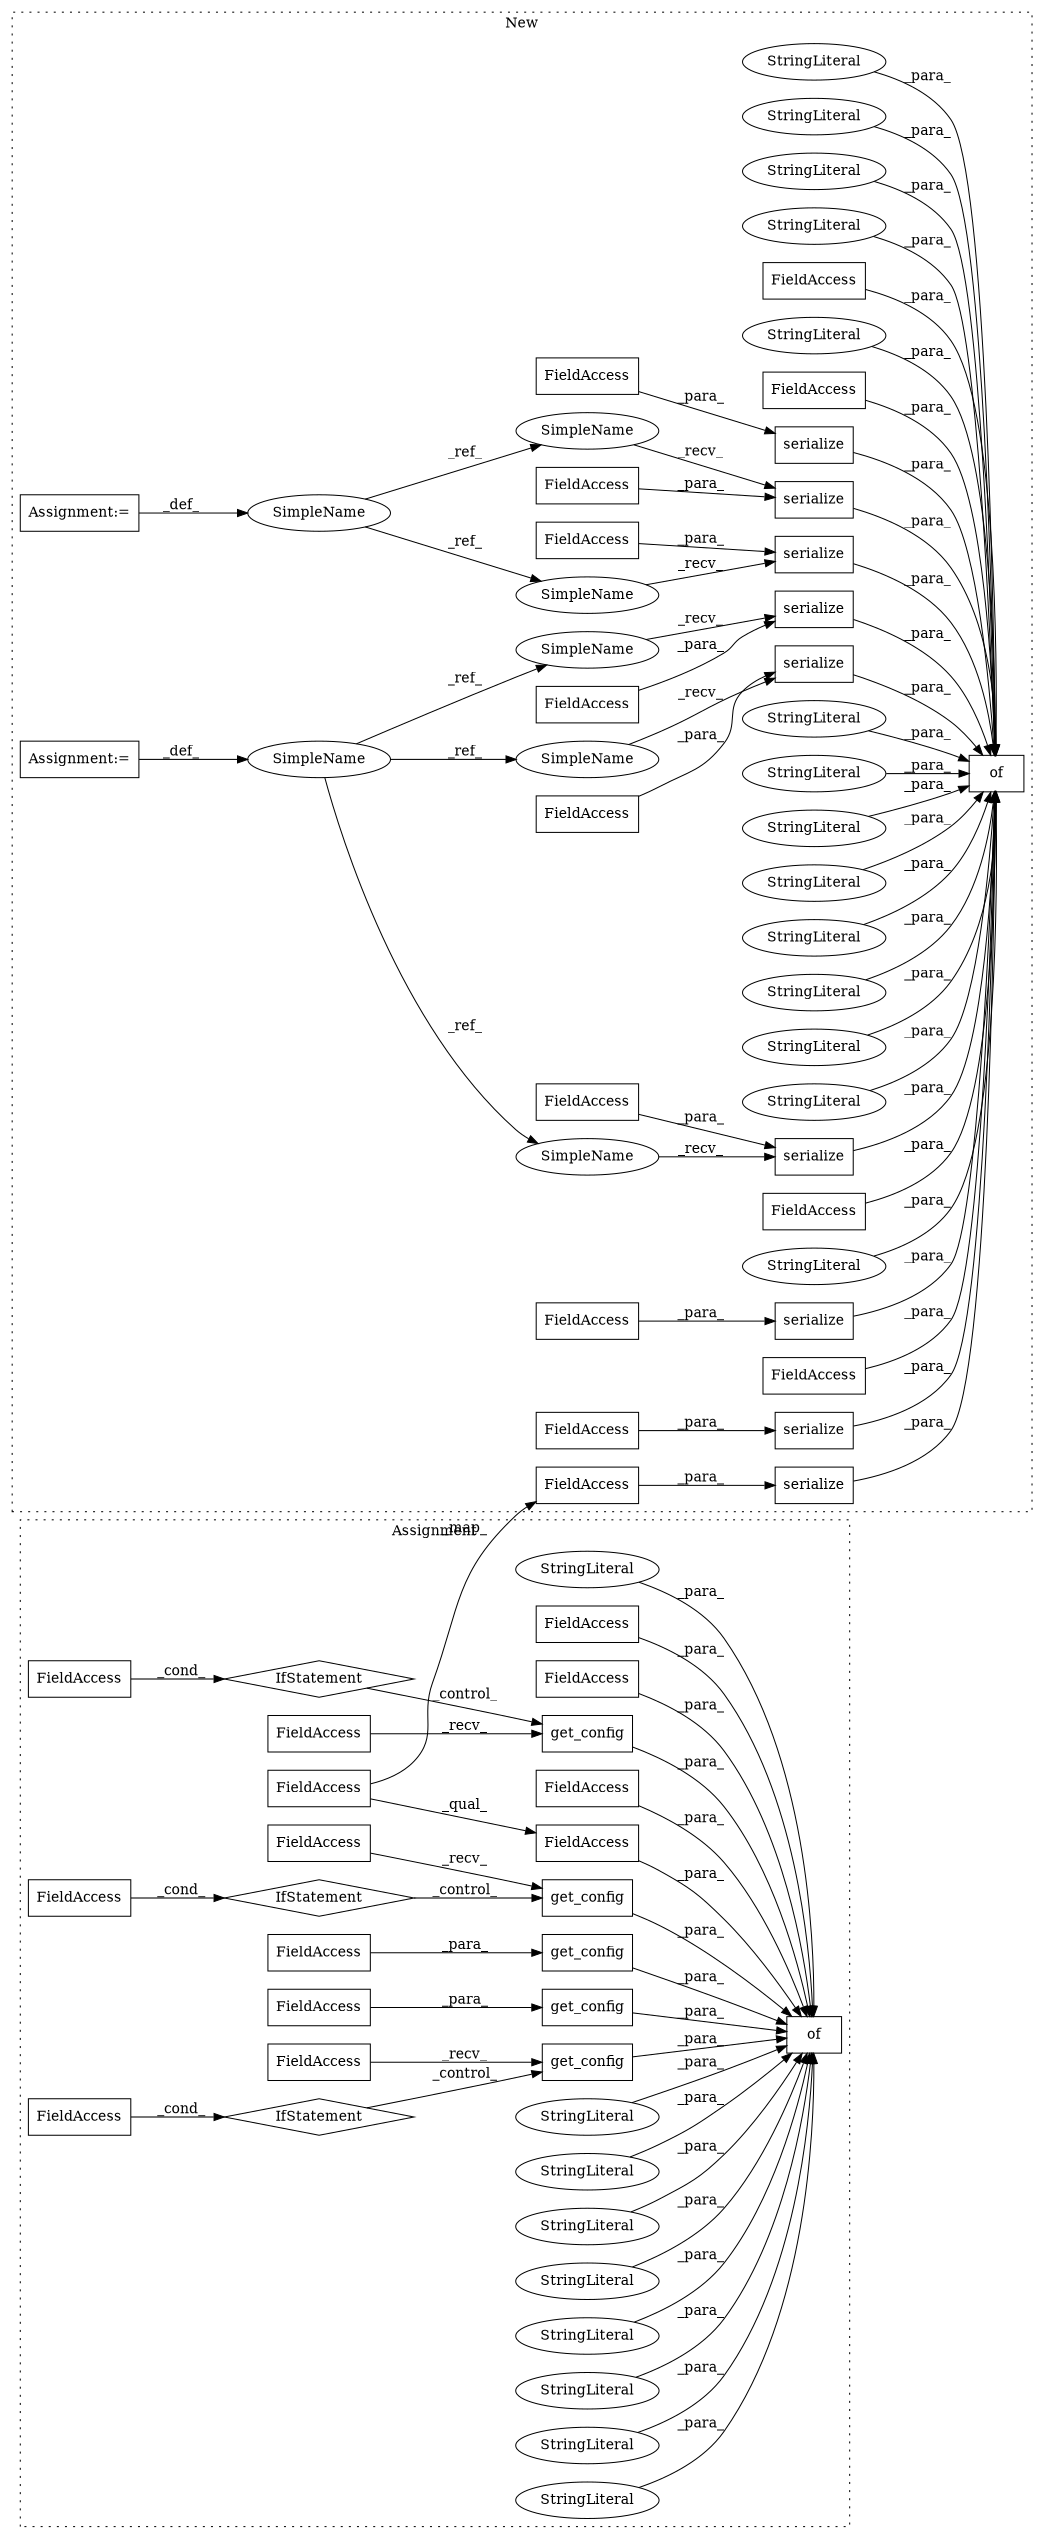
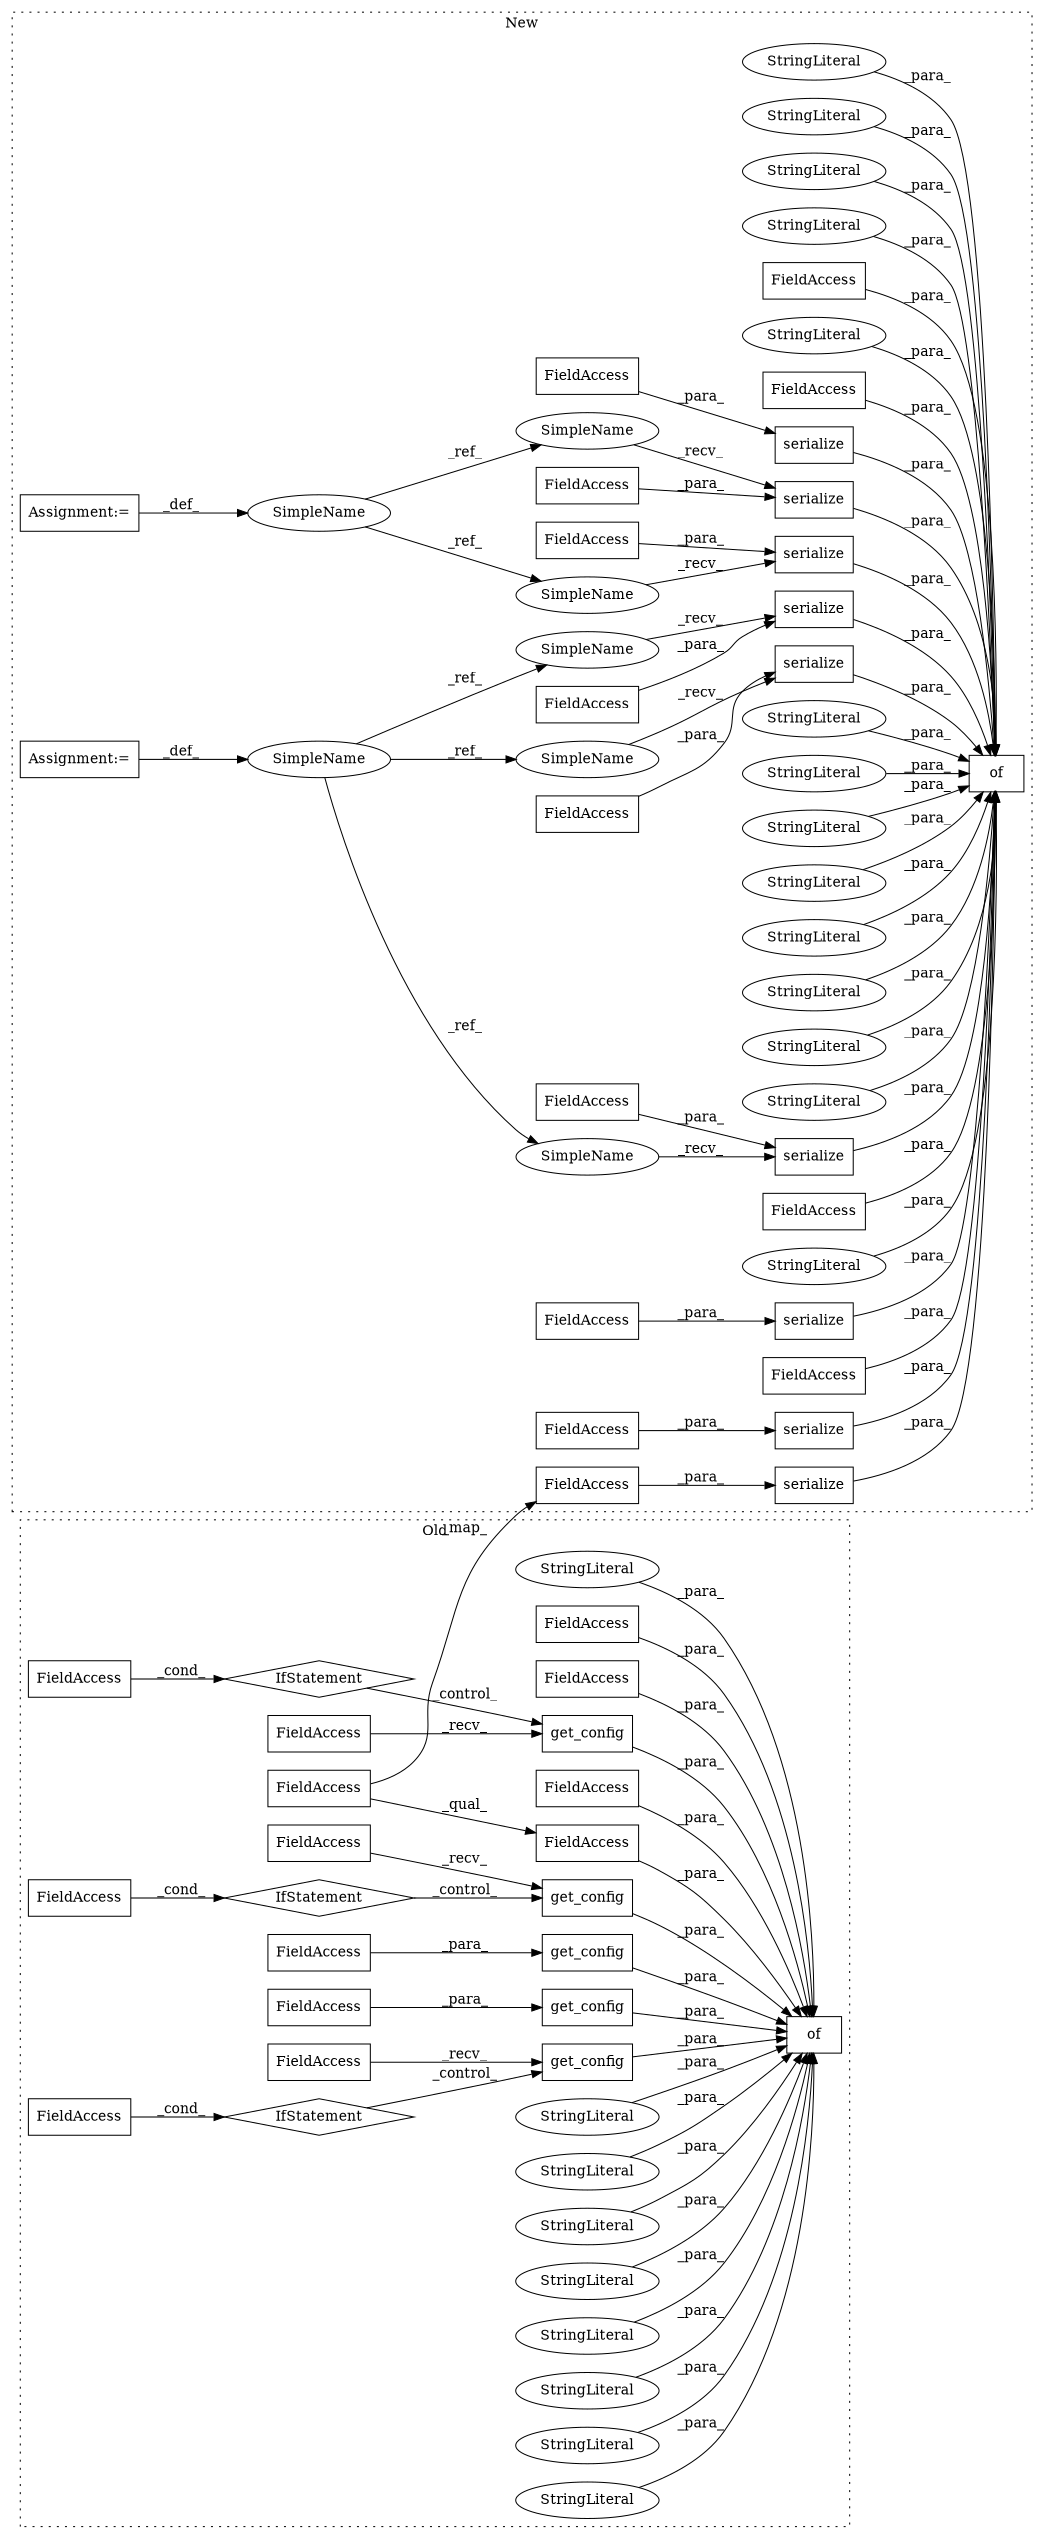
cluster "Assignment": label "Assignment" -> "Old"
